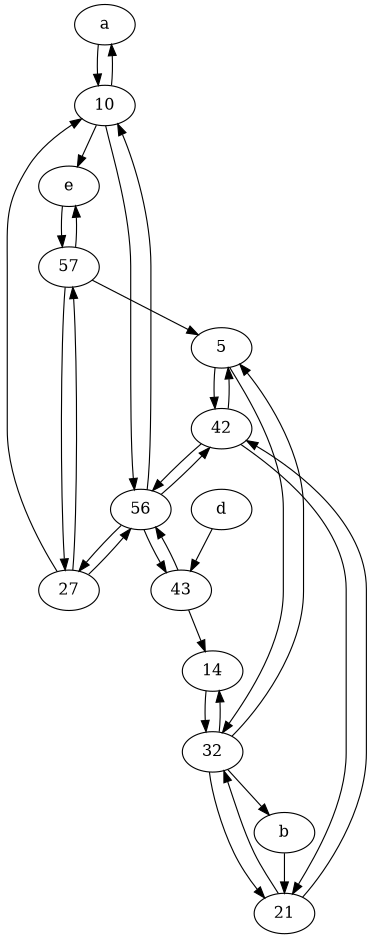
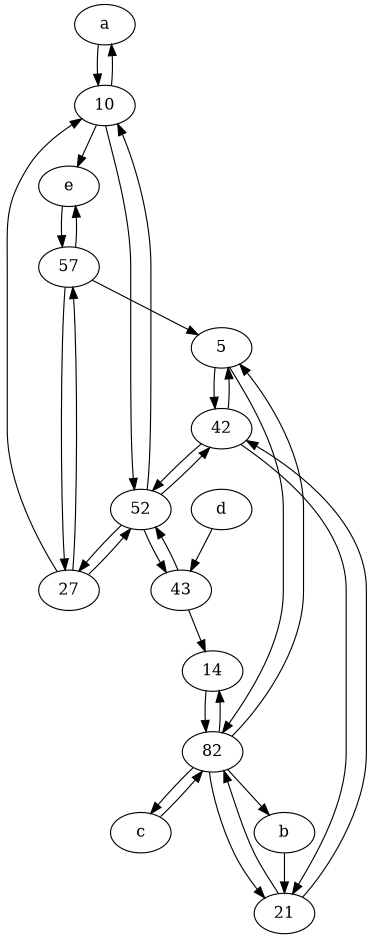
node "56": label "56" -> "52"
node "32": label "32" -> "82"
node "c": added
